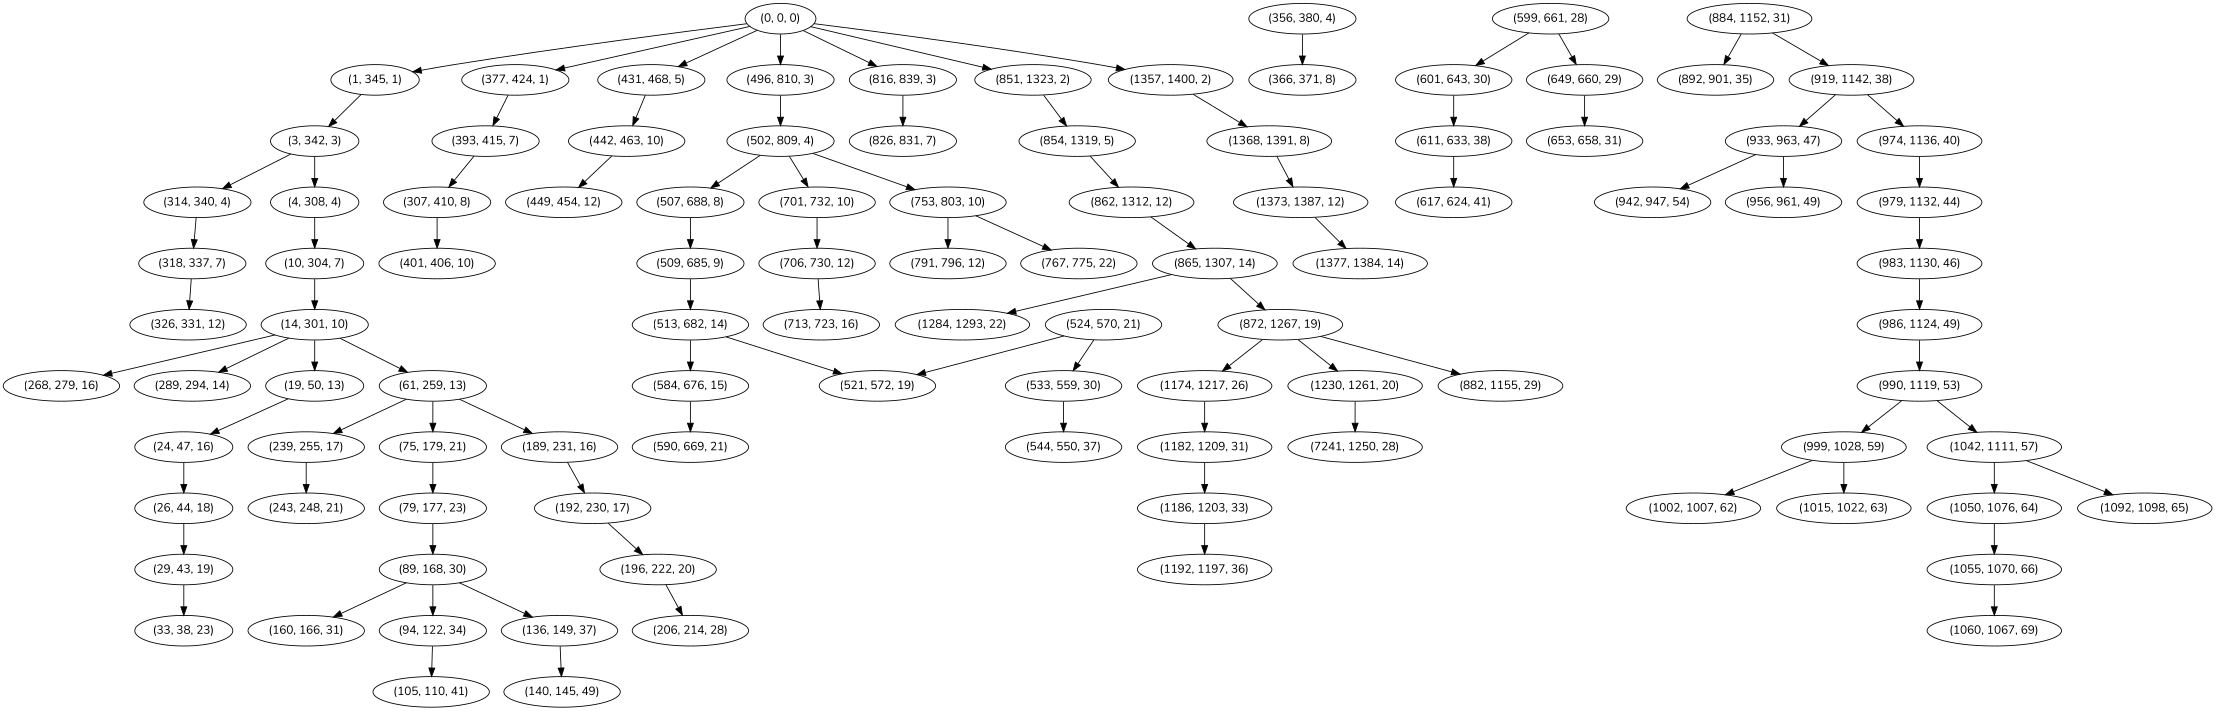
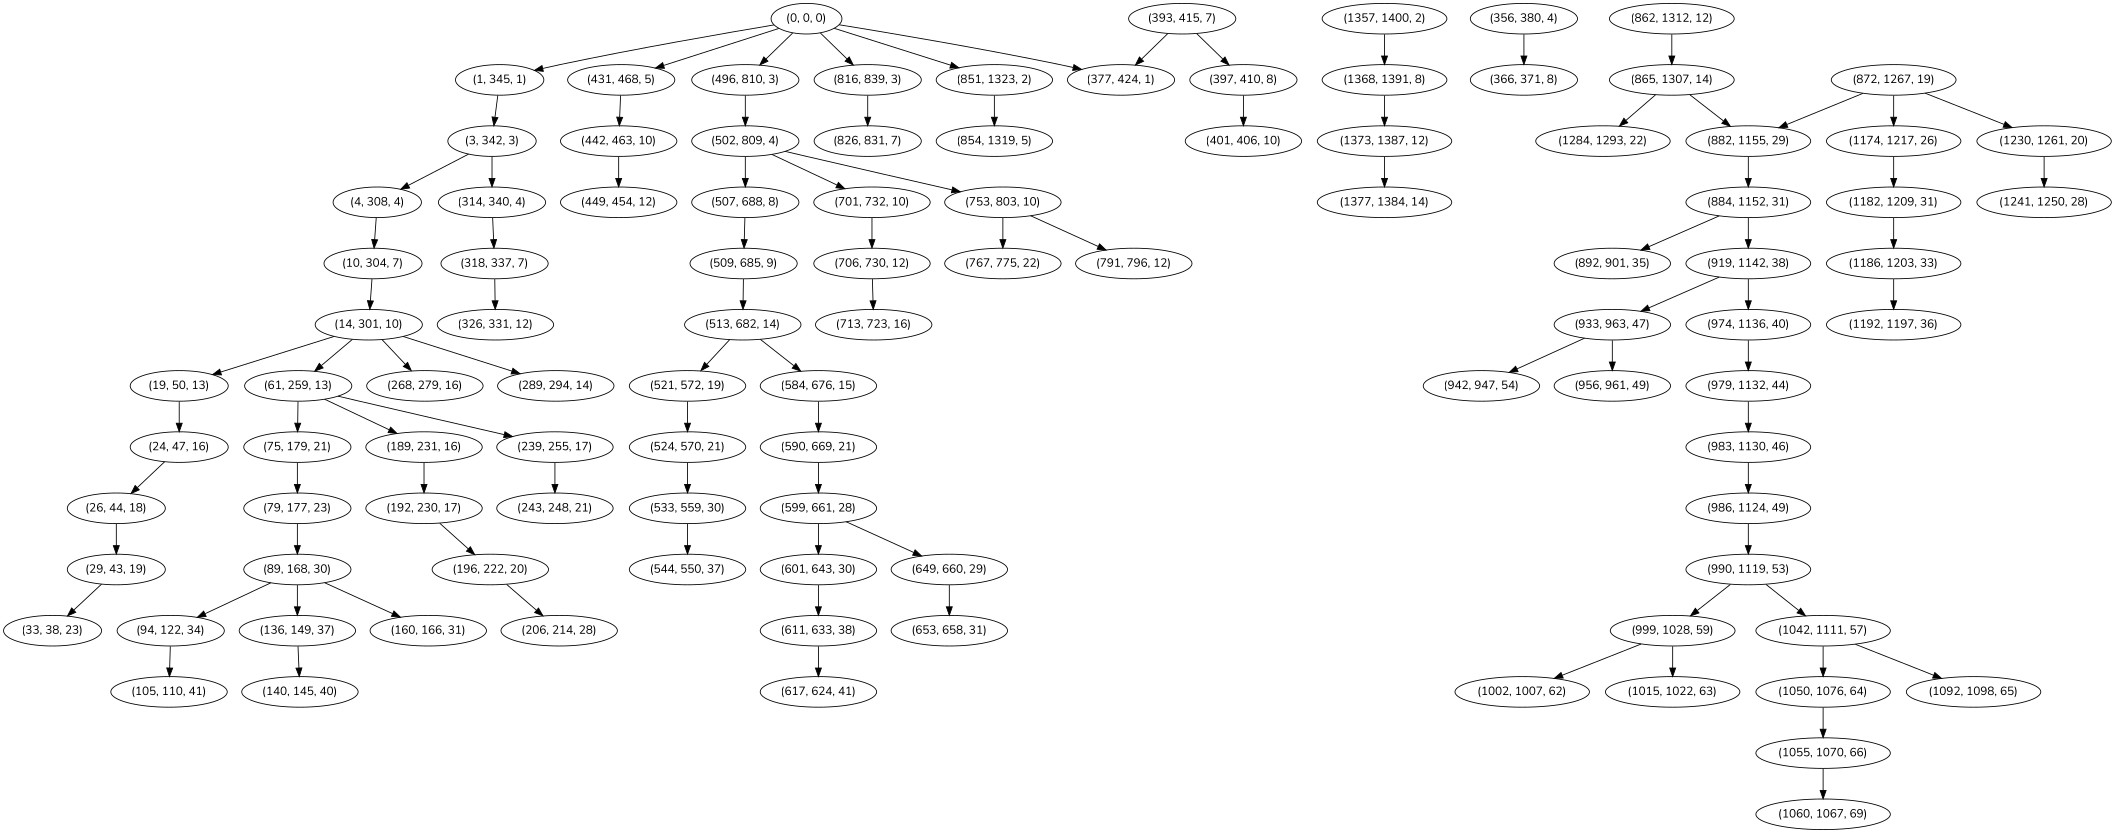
edge "(0, 0, 0)" -> "(1357, 1400, 2)": removed
edge "(377, 424, 1)" -> "(393, 415, 7)": reversed
edge "(854, 1319, 5)" -> "(862, 1312, 12)": removed
edge "(882, 1155, 29)" -> "(884, 1152, 31)": added
node "(307, 410, 8)": label "(307, 410, 8)" -> "(397, 410, 8)"
edge "(865, 1307, 14)" -> "(872, 1267, 19)": now "(865, 1307, 14)" -> "(882, 1155, 29)"
edge "(524, 570, 21)" -> "(521, 572, 19)": reversed
node "(7241, 1250, 28)": label "(7241, 1250, 28)" -> "(1241, 1250, 28)"
edge "(590, 669, 21)" -> "(599, 661, 28)": added
node "(140, 145, 49)": label "(140, 145, 49)" -> "(140, 145, 40)"
